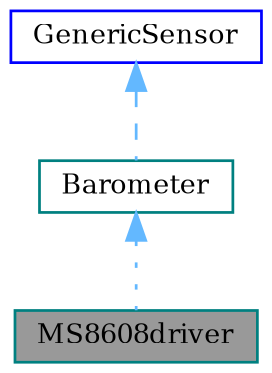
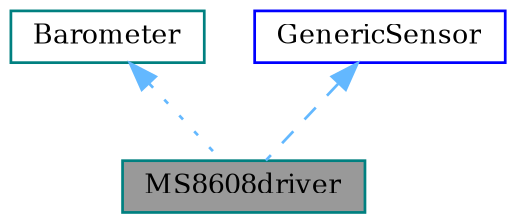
edge "Barometer" -> "GenericSensor": now "MS8608driver" -> "GenericSensor"
